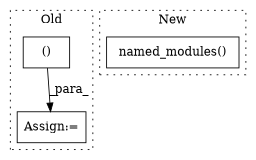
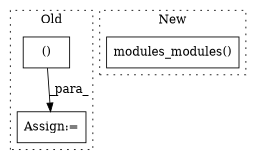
node "named_modules()": label "named_modules()" -> "modules_modules()"
